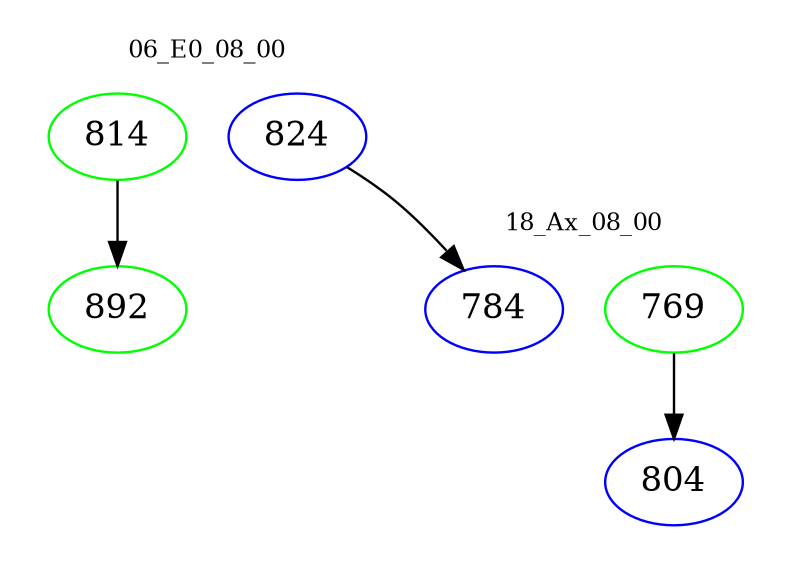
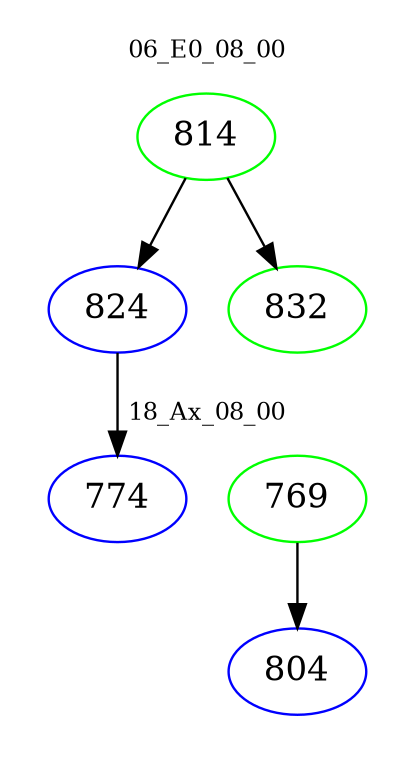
edge "814" -> "824": added
node "892": label "892" -> "832"
node "784": label "784" -> "774"
